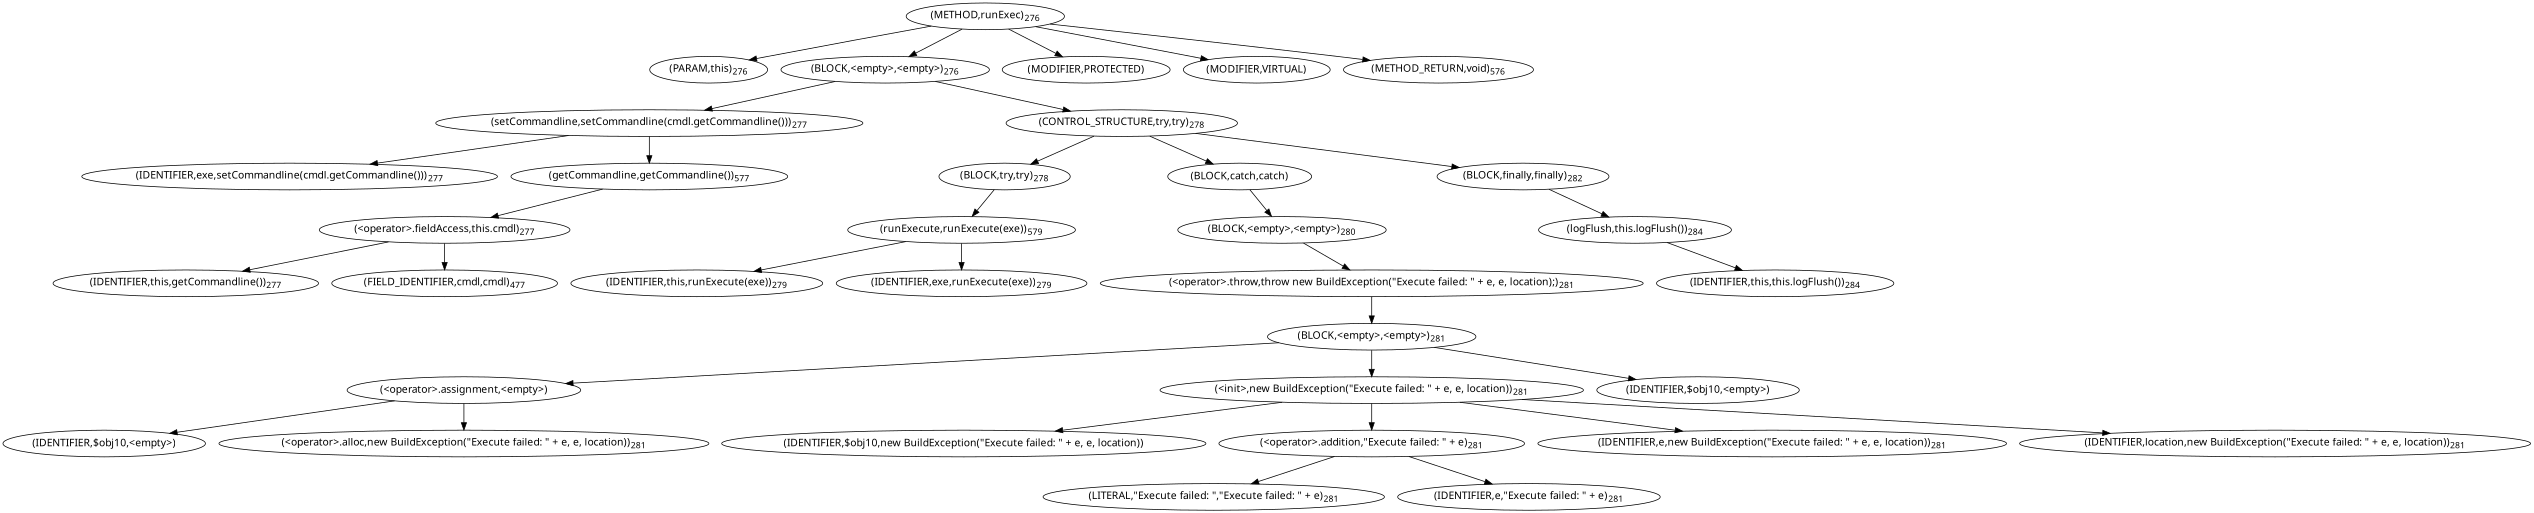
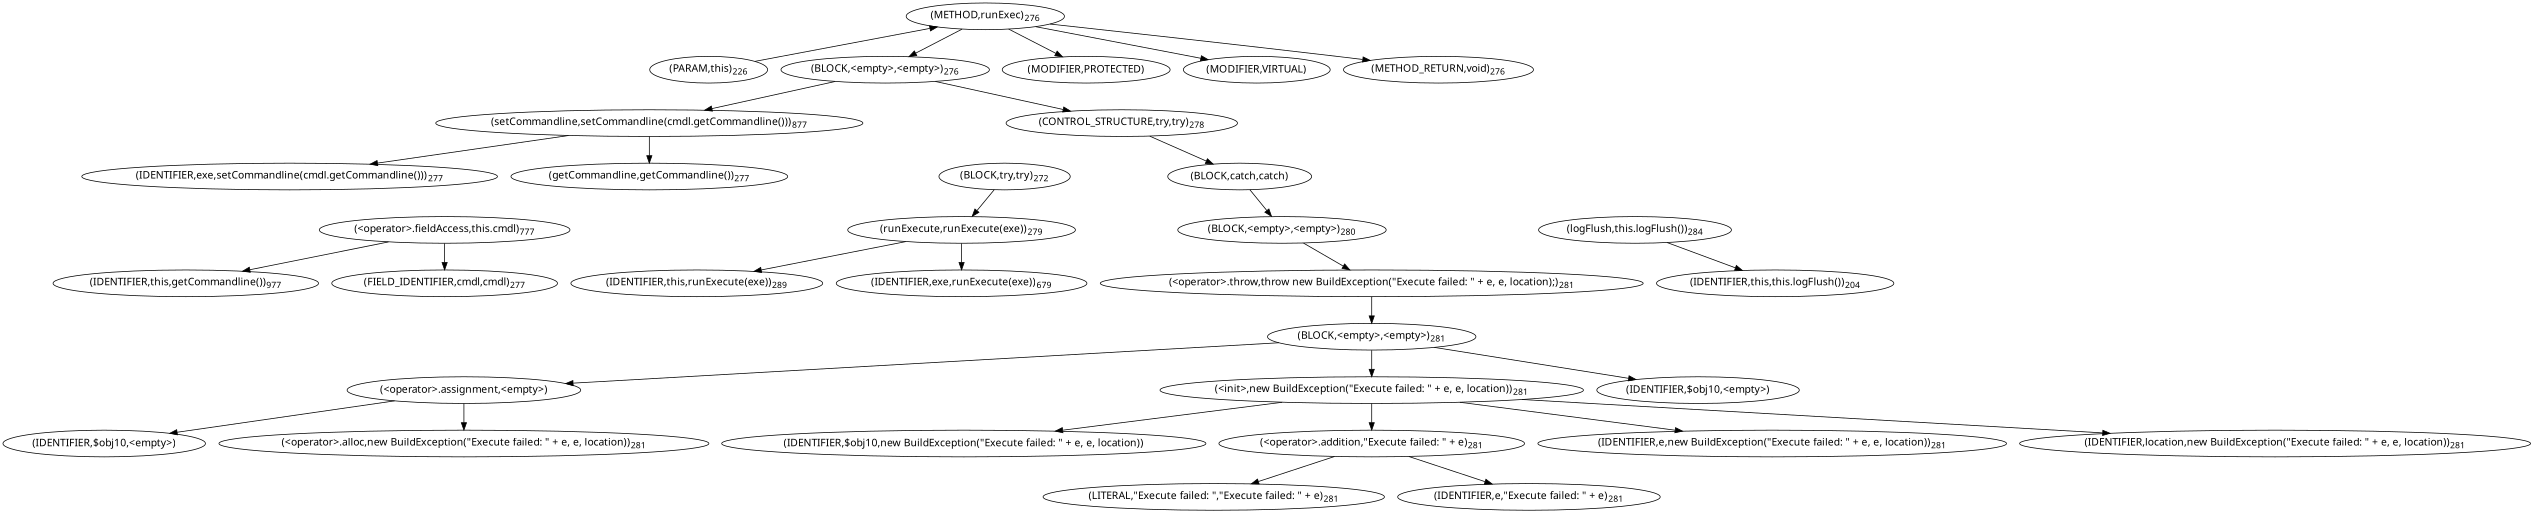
edge "(METHOD,runExec)" -> "(PARAM,this)": reversed
node "(PARAM,this)": text "276" -> "226"
node "(METHOD_RETURN,void)": text "576" -> "276"
node "(setCommandline,setCommandline(cmdl.getCommandline()))": text "277" -> "877"
edge "(CONTROL_STRUCTURE,try,try)" -> "(BLOCK,try,try)": removed
node "(getCommandline,getCommandline())": text "577" -> "277"
node "(BLOCK,try,try)": text "278" -> "272"
node "(BLOCK,finally,finally)": removed
edge "(getCommandline,getCommandline())" -> "(<operator>.fieldAccess,this.cmdl)": removed
node "(<operator>.fieldAccess,this.cmdl)": text "277" -> "777"
node "(runExecute,runExecute(exe))": text "579" -> "279"
node "(IDENTIFIER,this,getCommandline())": text "277" -> "977"
node "(FIELD_IDENTIFIER,cmdl,cmdl)": text "477" -> "277"
node "(IDENTIFIER,this,runExecute(exe))": text "279" -> "289"
node "(IDENTIFIER,exe,runExecute(exe))": text "279" -> "679"
node "(IDENTIFIER,this,this.logFlush())": text "284" -> "204"
